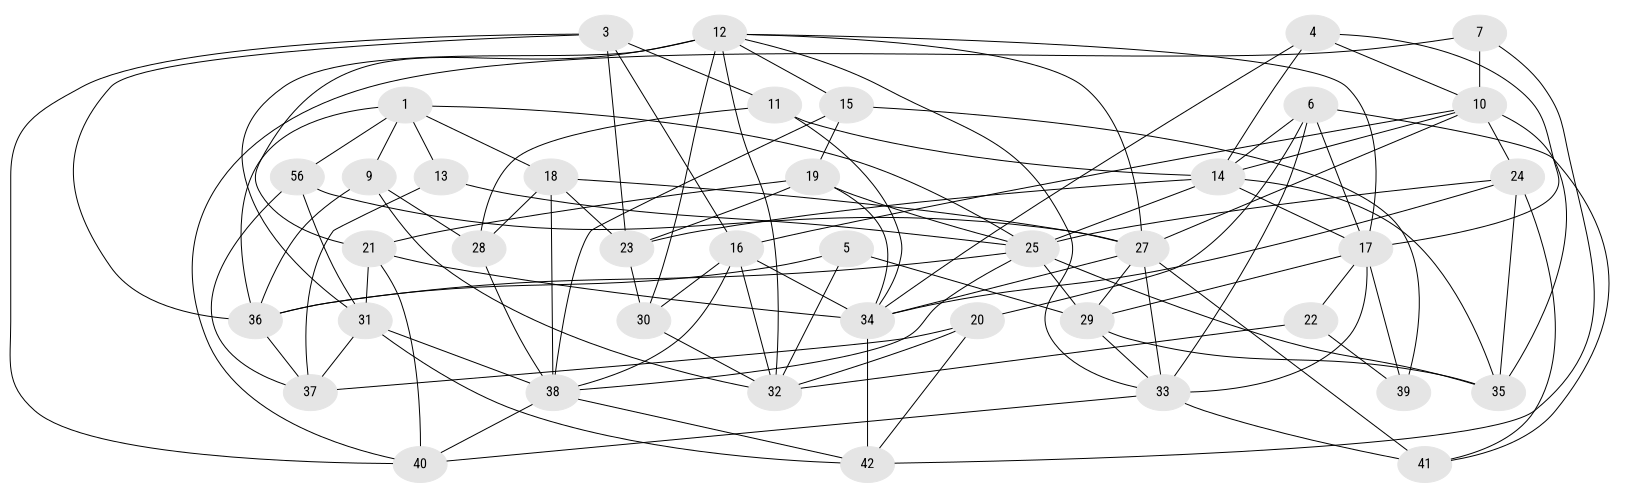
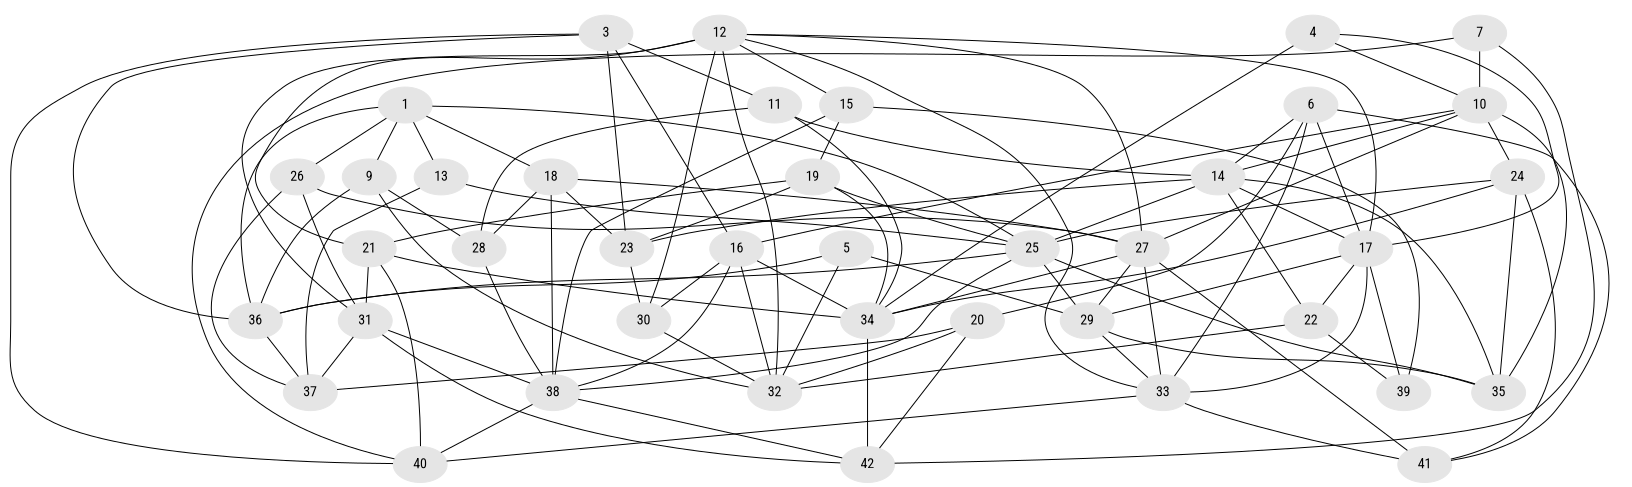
edge "4" -- "14": now "22" -- "14"
node "56": label "56" -> "26"
